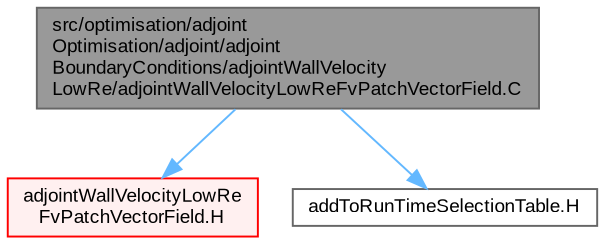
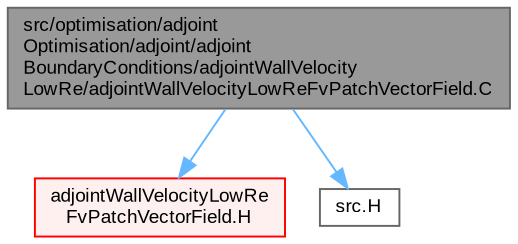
node "addToRunTimeSelectionTable.H": label "addToRunTimeSelectionTable.H" -> "src.H"
